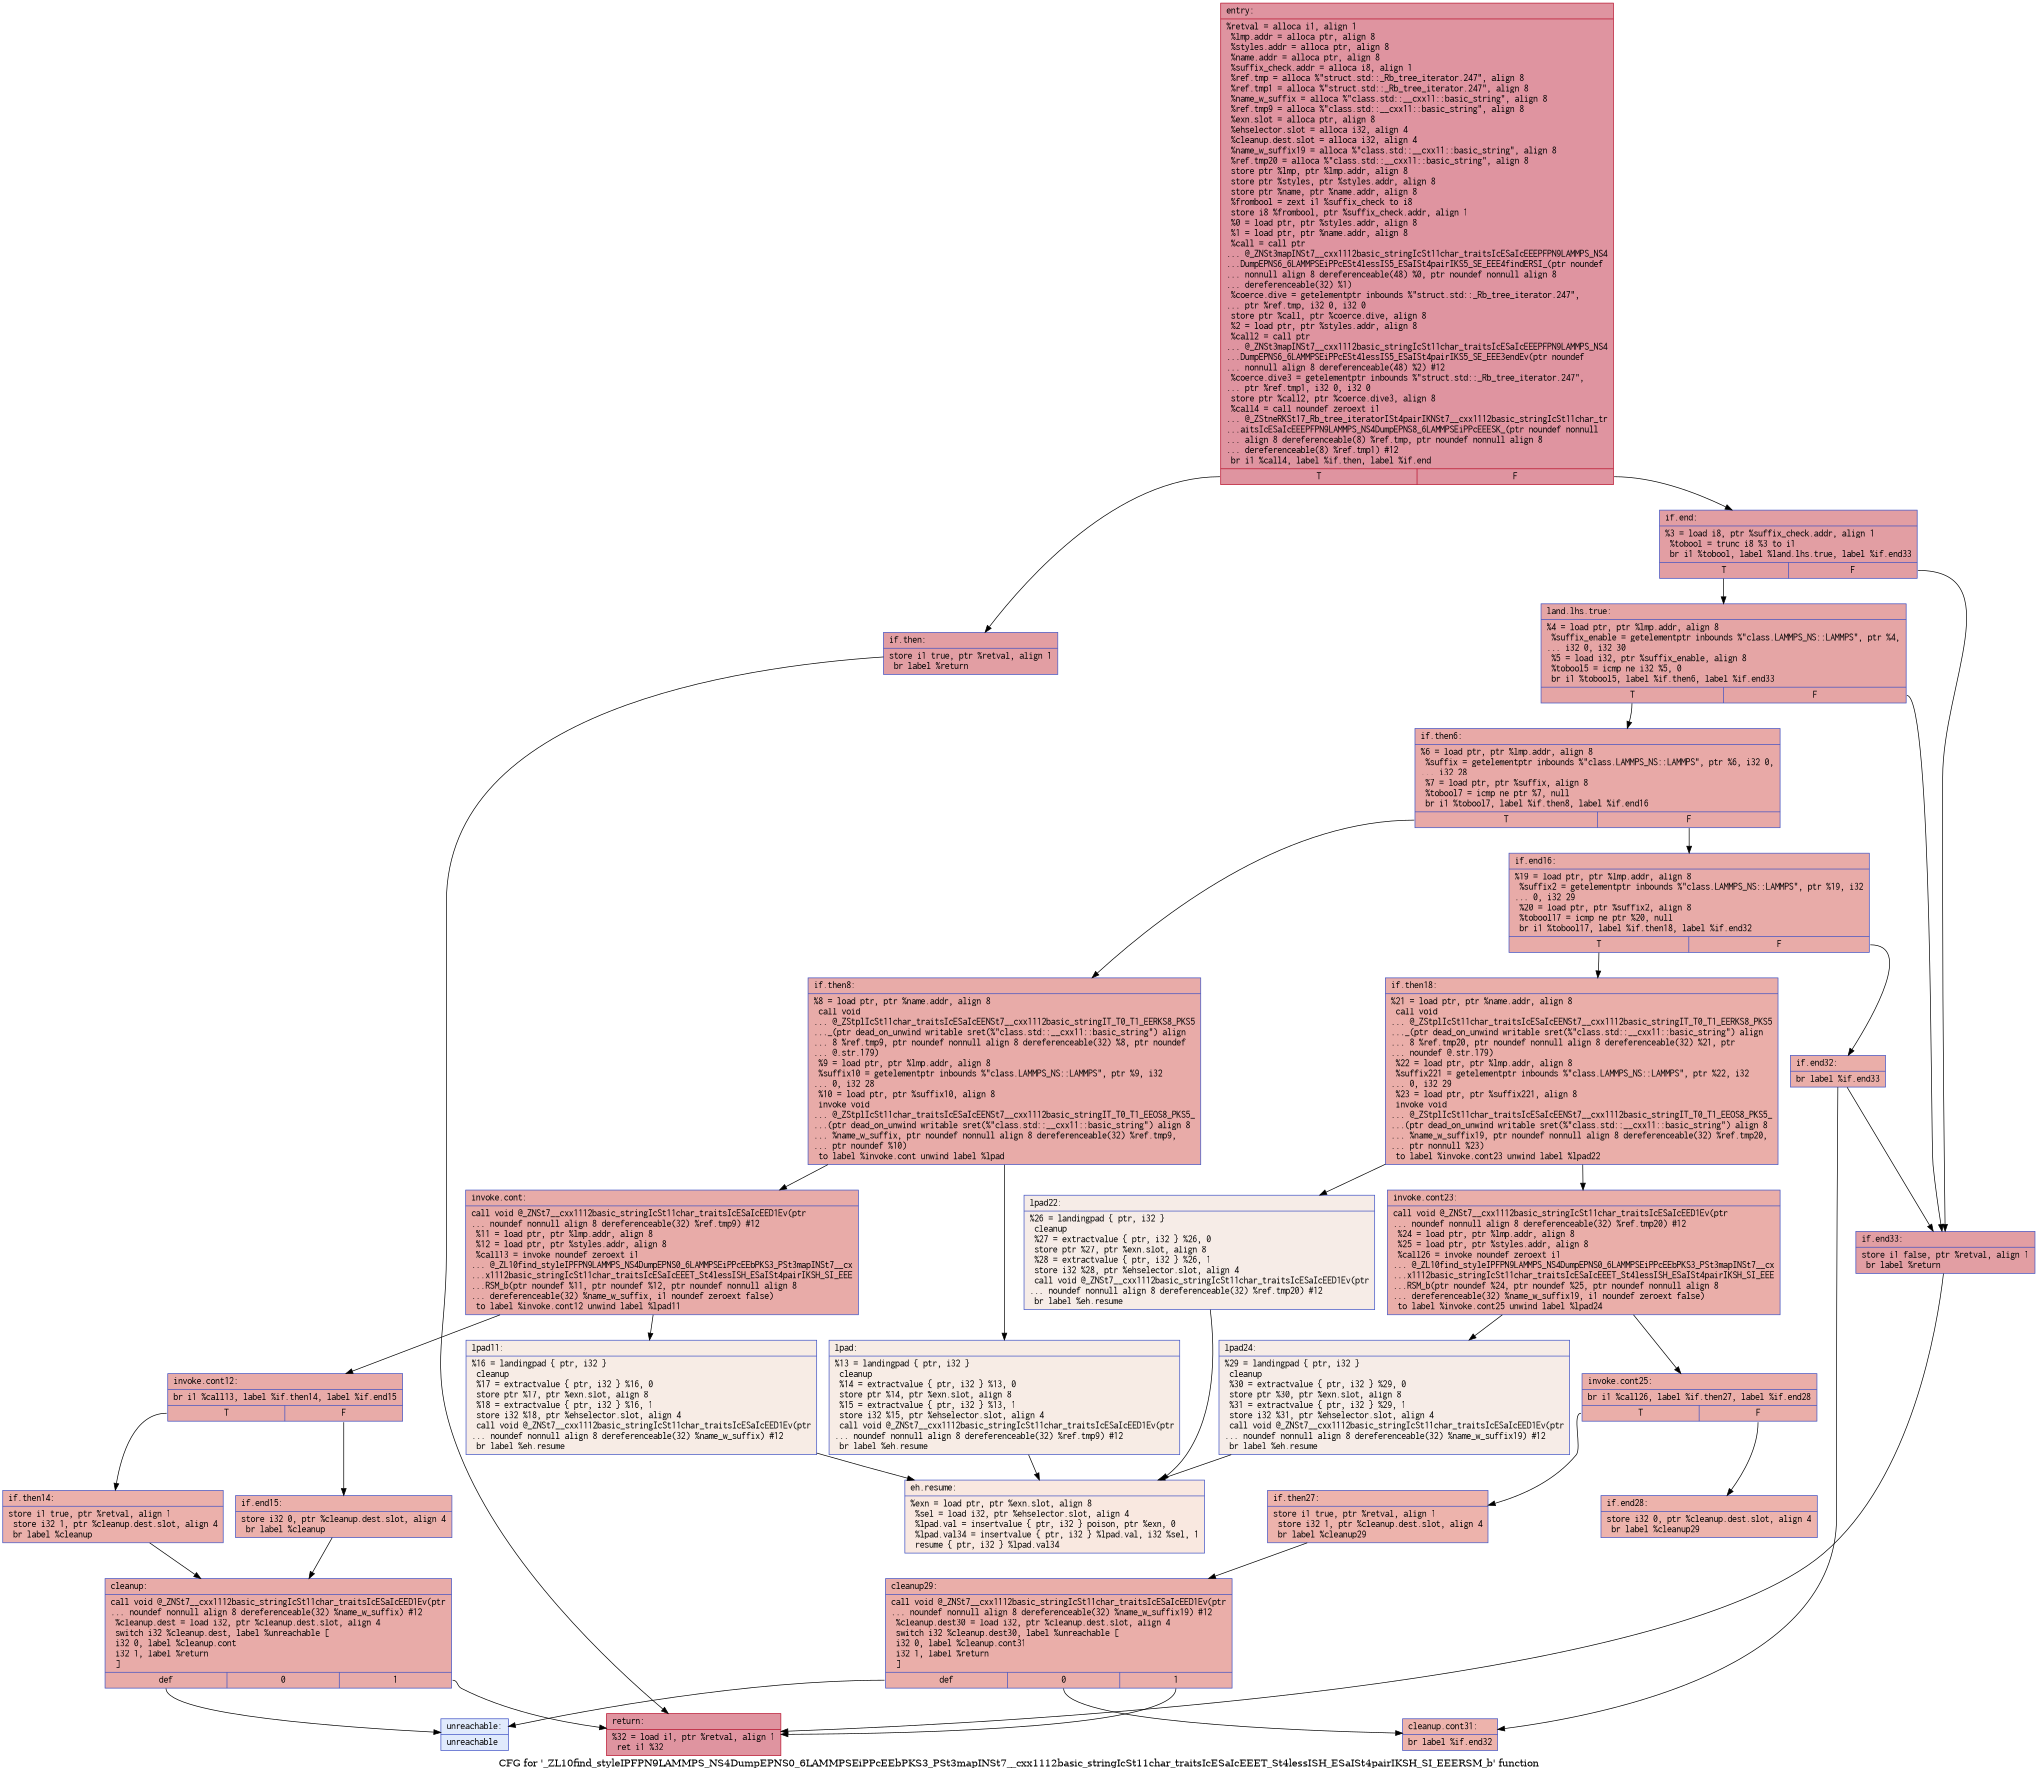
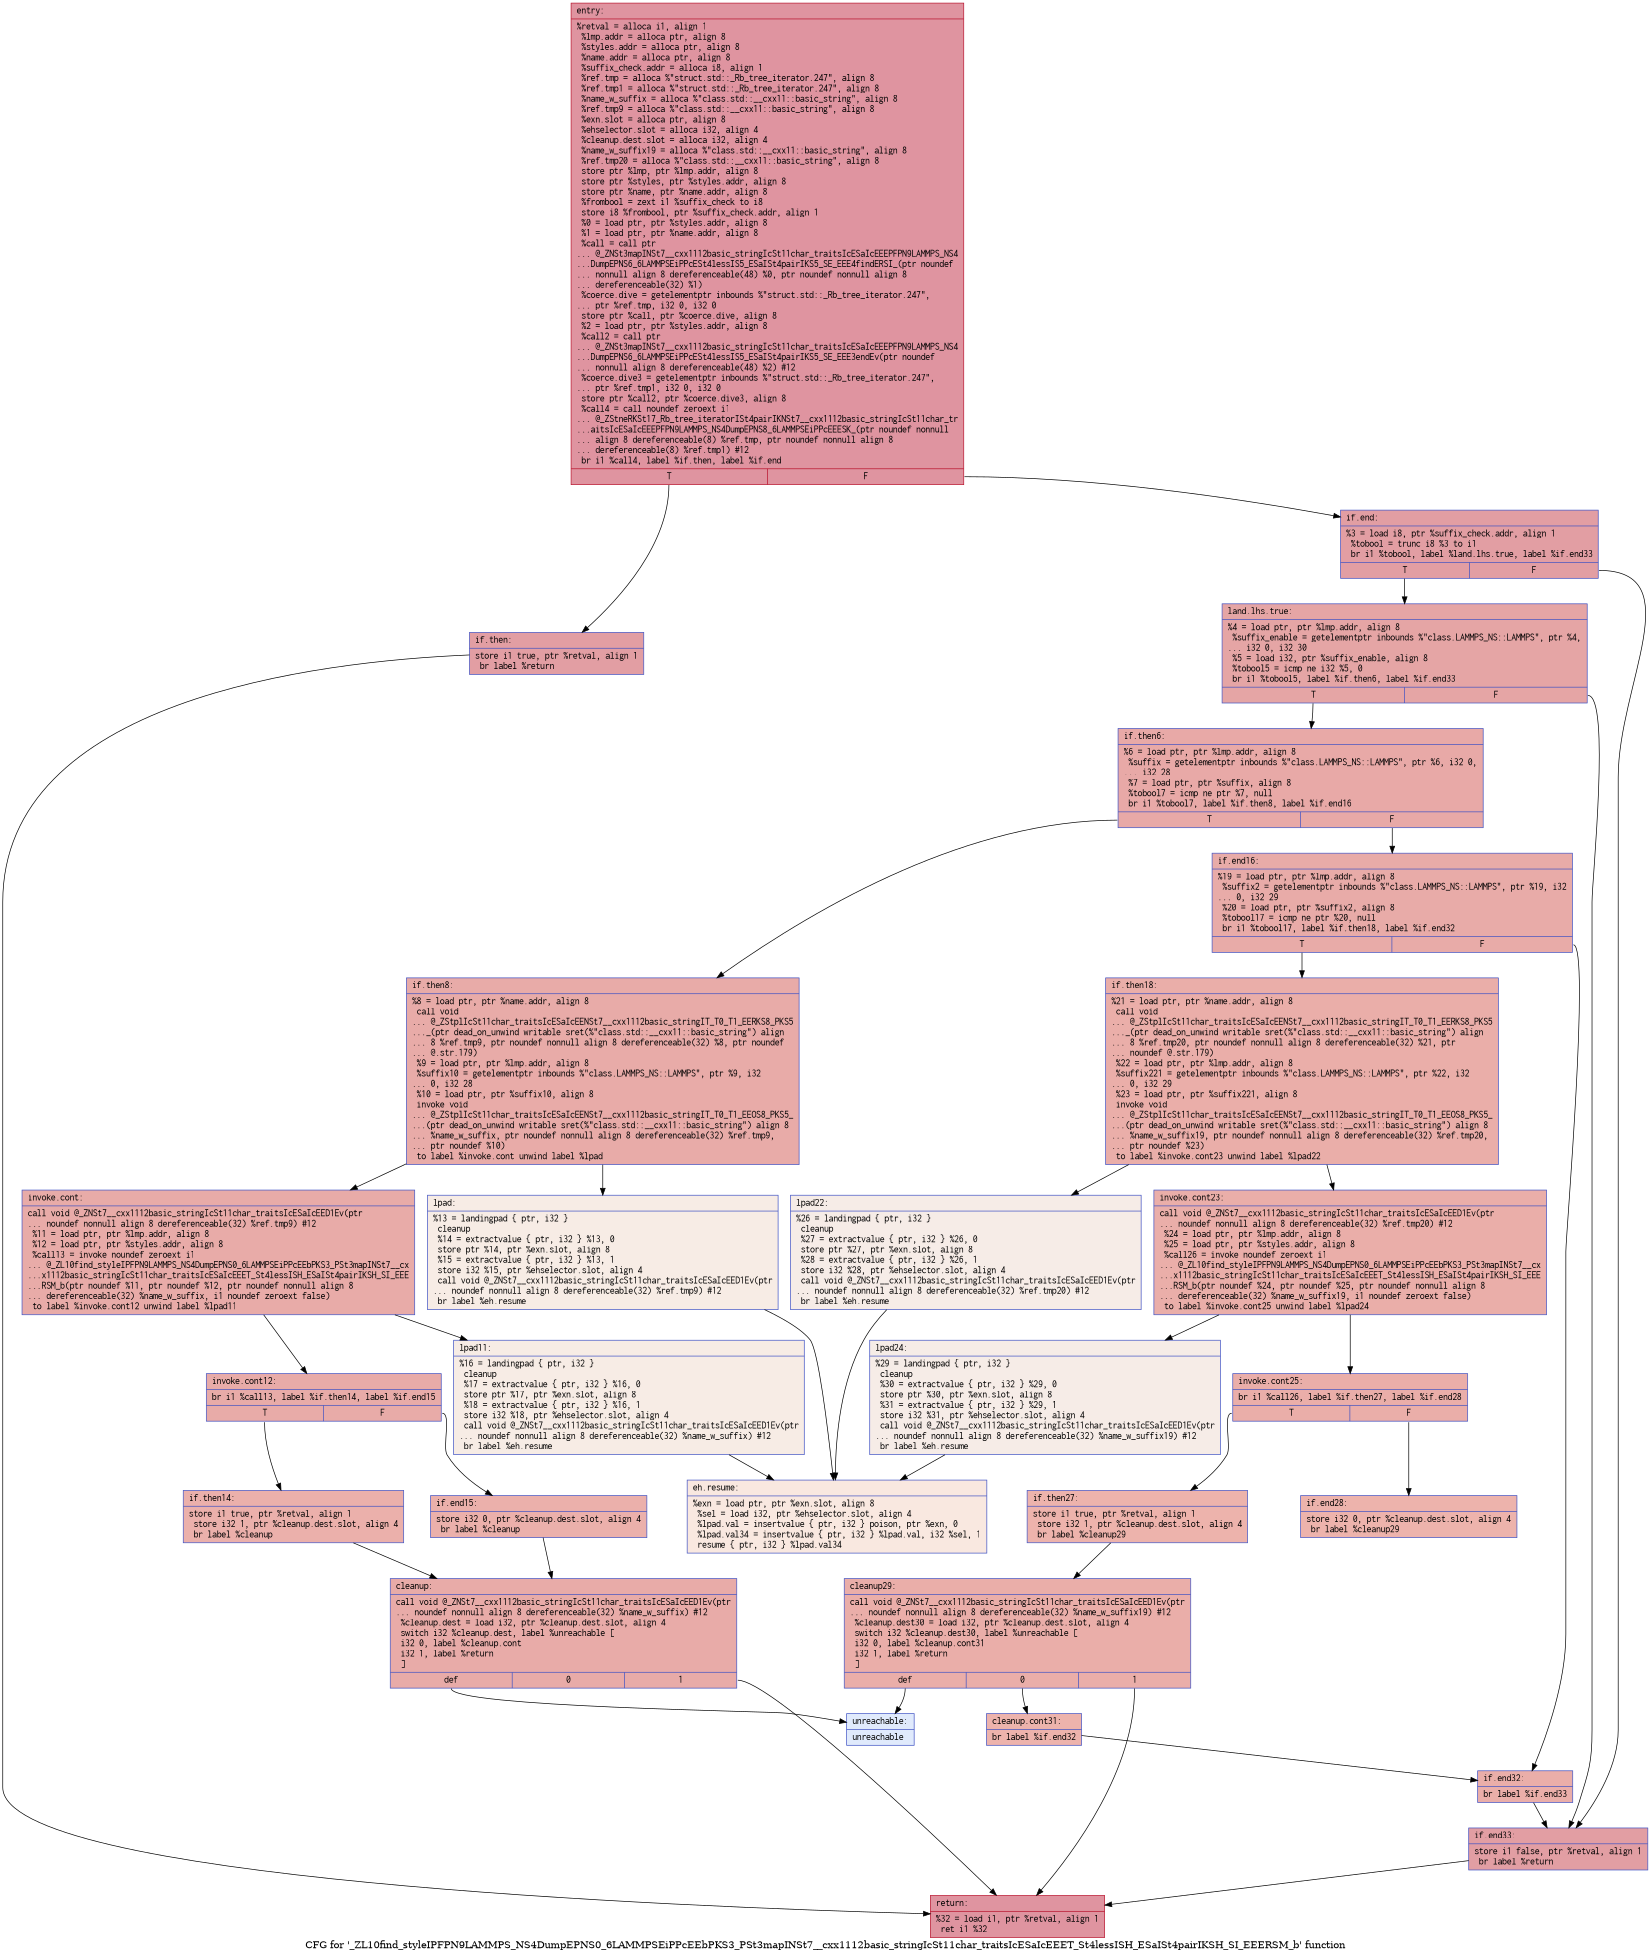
node "if.then18:": text "... ptr nonnull %23)" -> "... ptr noundef %23)"
edge "if.end32:" -> "cleanup.cont31:": reversed
